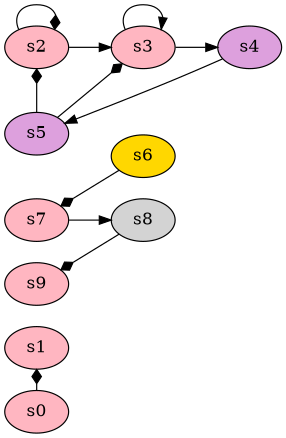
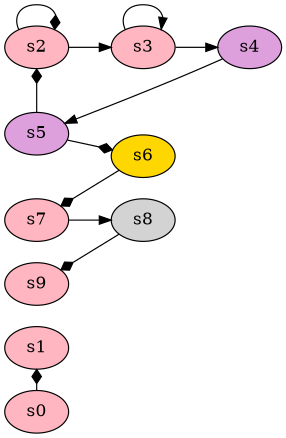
edge "s5" -> "s3": now "s5" -> "s6"
